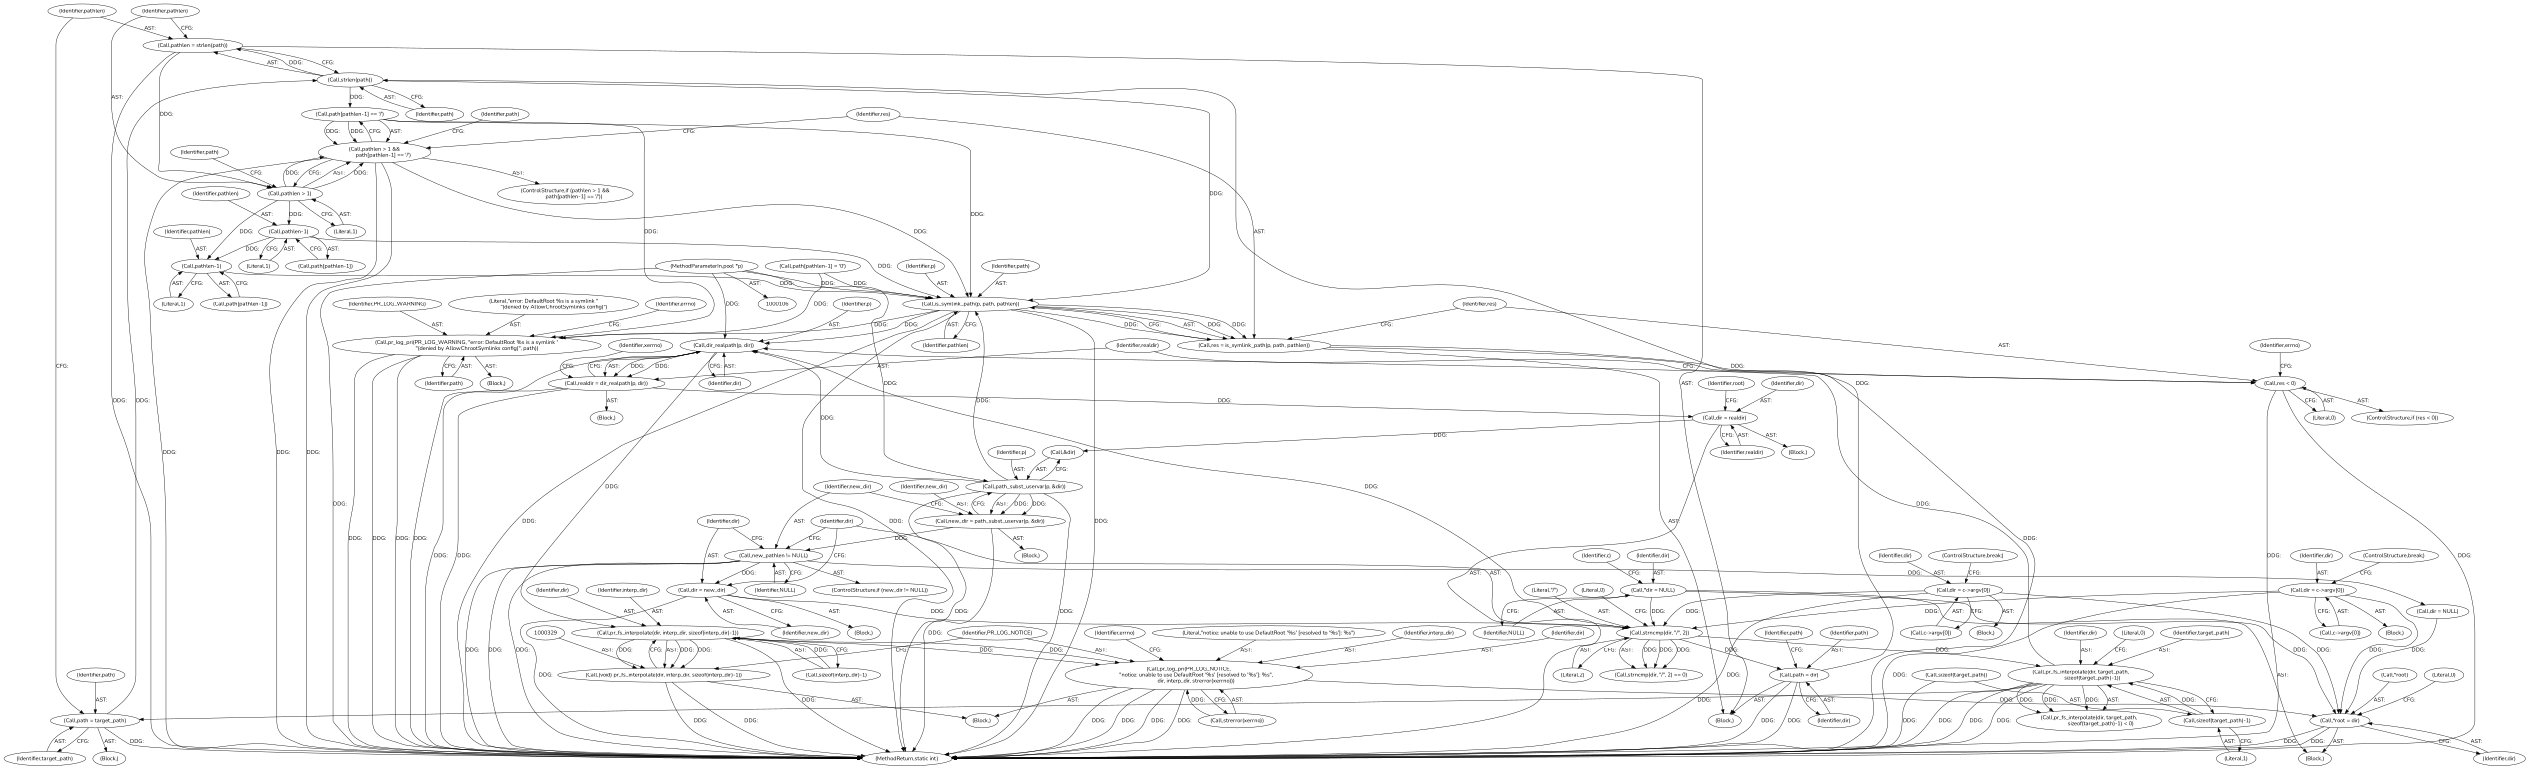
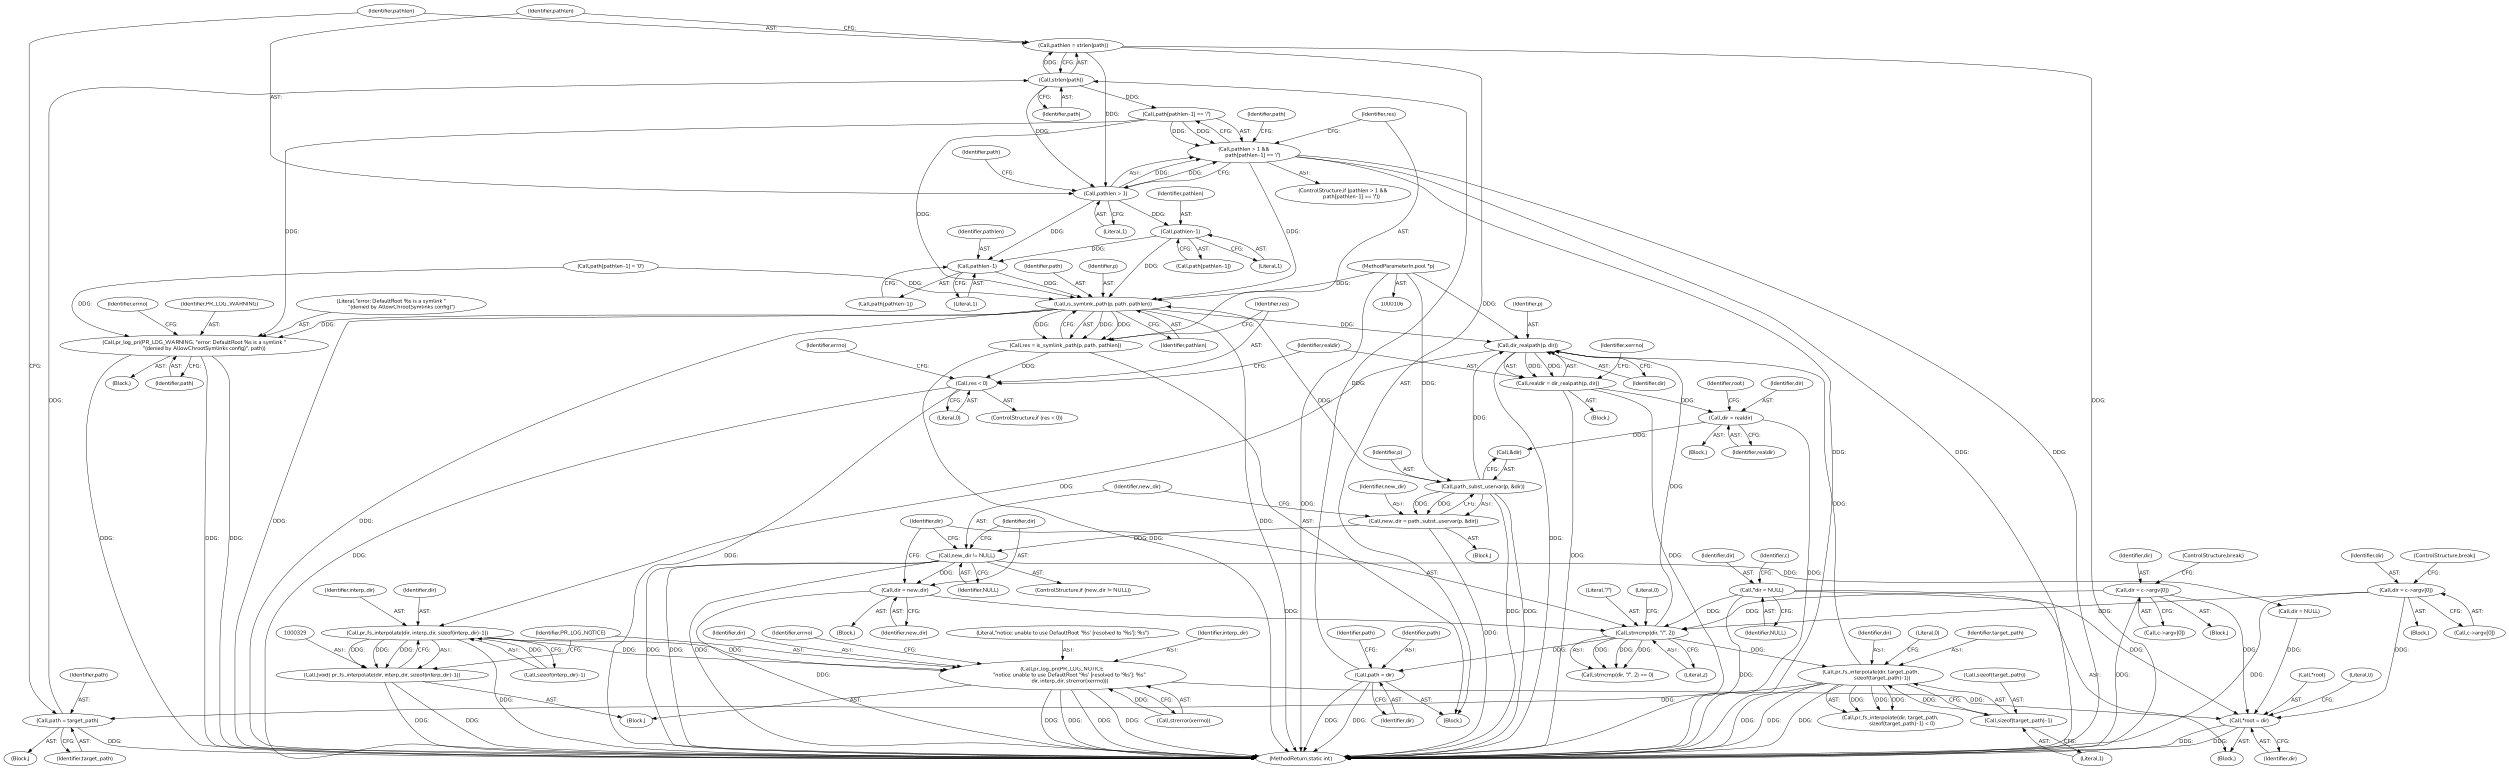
edge "(Call,strlen(path))" -> "(Call,is_symlink_path(p, path, pathlen))": now "(Call,strlen(path))" -> "(Call,pathlen > 1)"
edge "(Call,realdir = dir_realpath(p, dir))" -> "(Call,dir_realpath(p, dir))": label "CFG: " -> "AST: "
node "(Call,new_pathlen != NULL)": label "(Call,new_pathlen != NULL)" -> "(Call,new_dir != NULL)"
edge "(Call,dir = realdir)" -> "(MethodReturn,static int)": label "AST: " -> "DDG: "
edge "(Call,sizeof(target_path))" -> "(MethodReturn,static int)": now "(Call,*dir = NULL)" -> "(MethodReturn,static int)"
